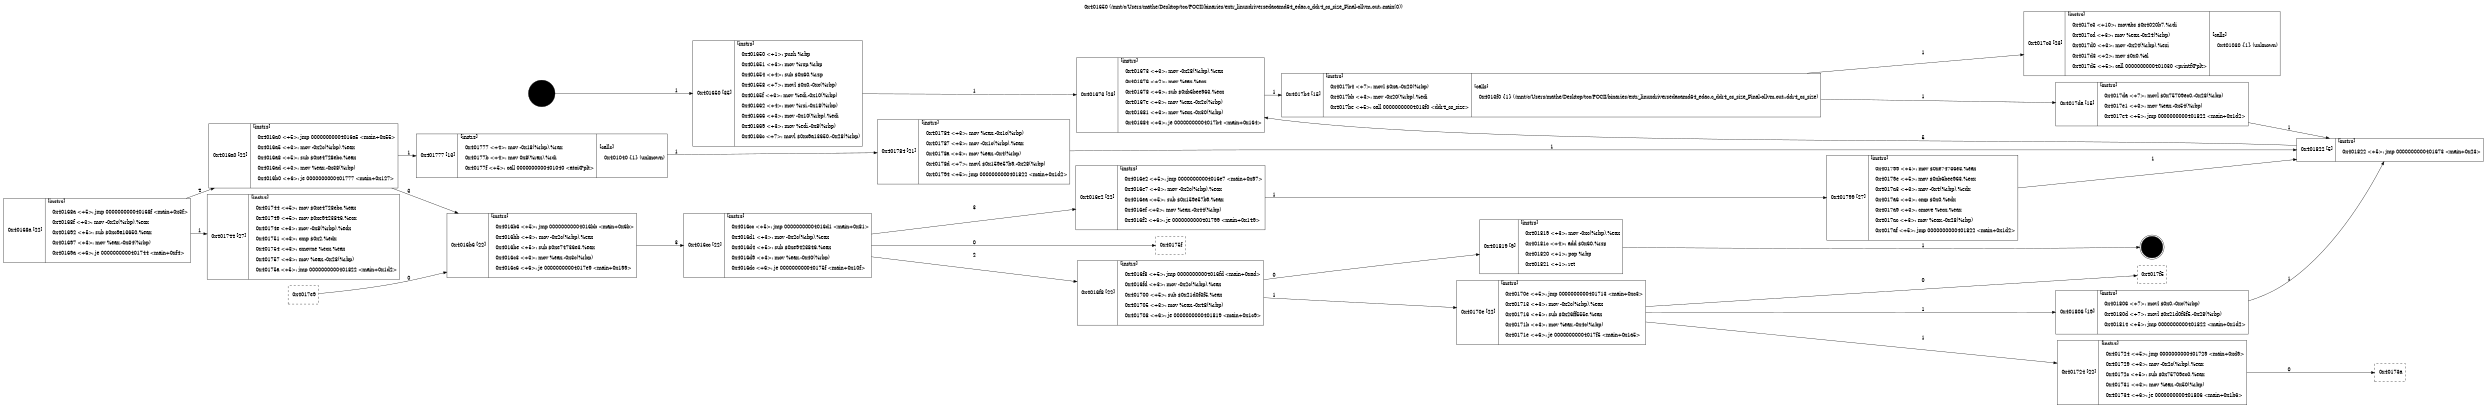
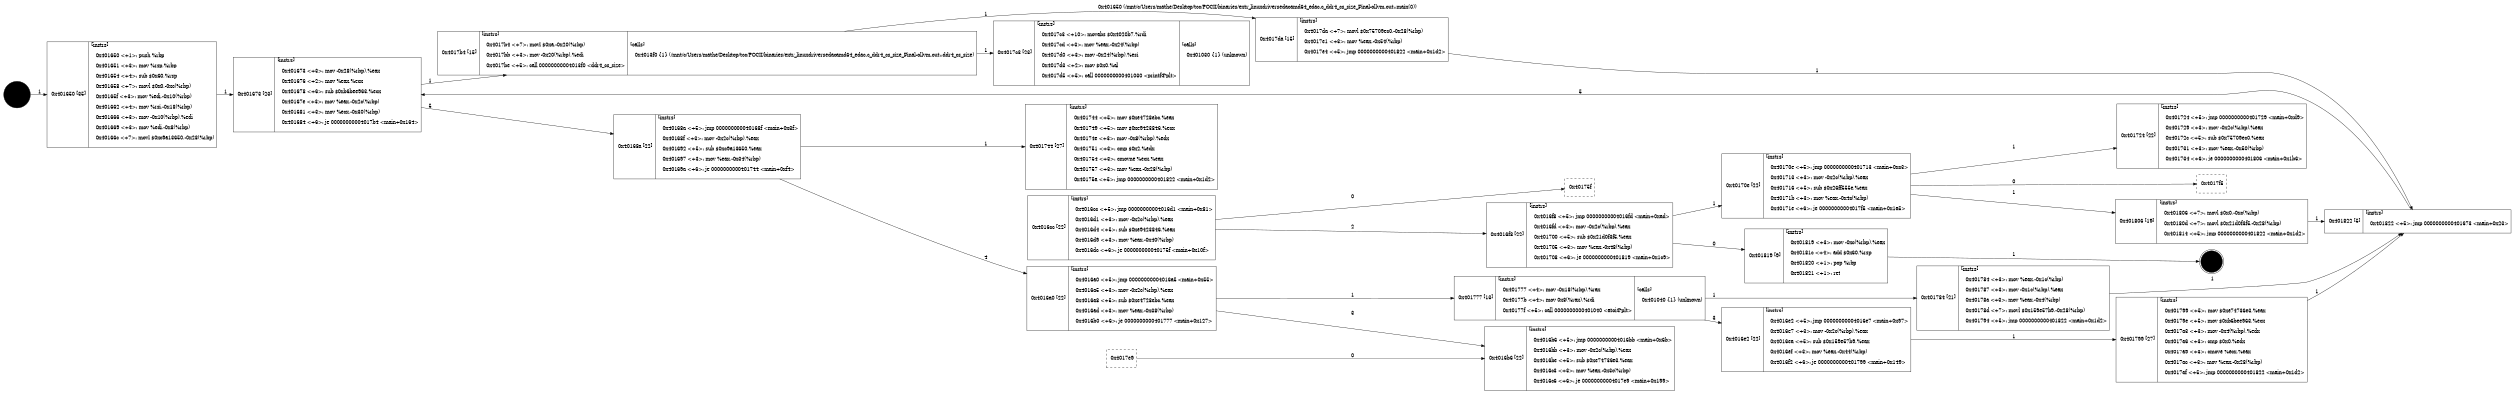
edge "0x401673 [23]" -> "0x40168a [22]": added, label "5"
edge "0x4016cc [22]" -> "0x4016e2 [22]": now "0x401777 [13]" -> "0x4016e2 [22]"
edge "0x4016b6 [22]" -> "0x4016cc [22]": removed, label "3"
node "0x40173a": removed
